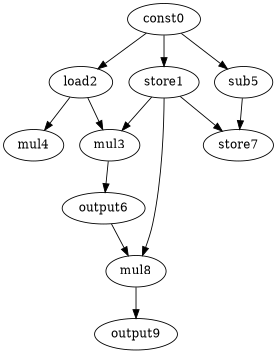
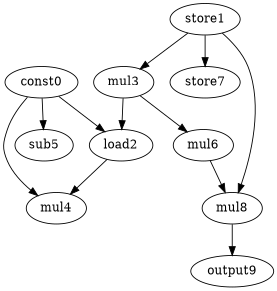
edge "const0" -> "store1": now "const0" -> "mul4"
edge "sub5" -> "store7": removed
edge "load2" -> "mul3": reversed
node "output6": label "output6" -> "mul6"
